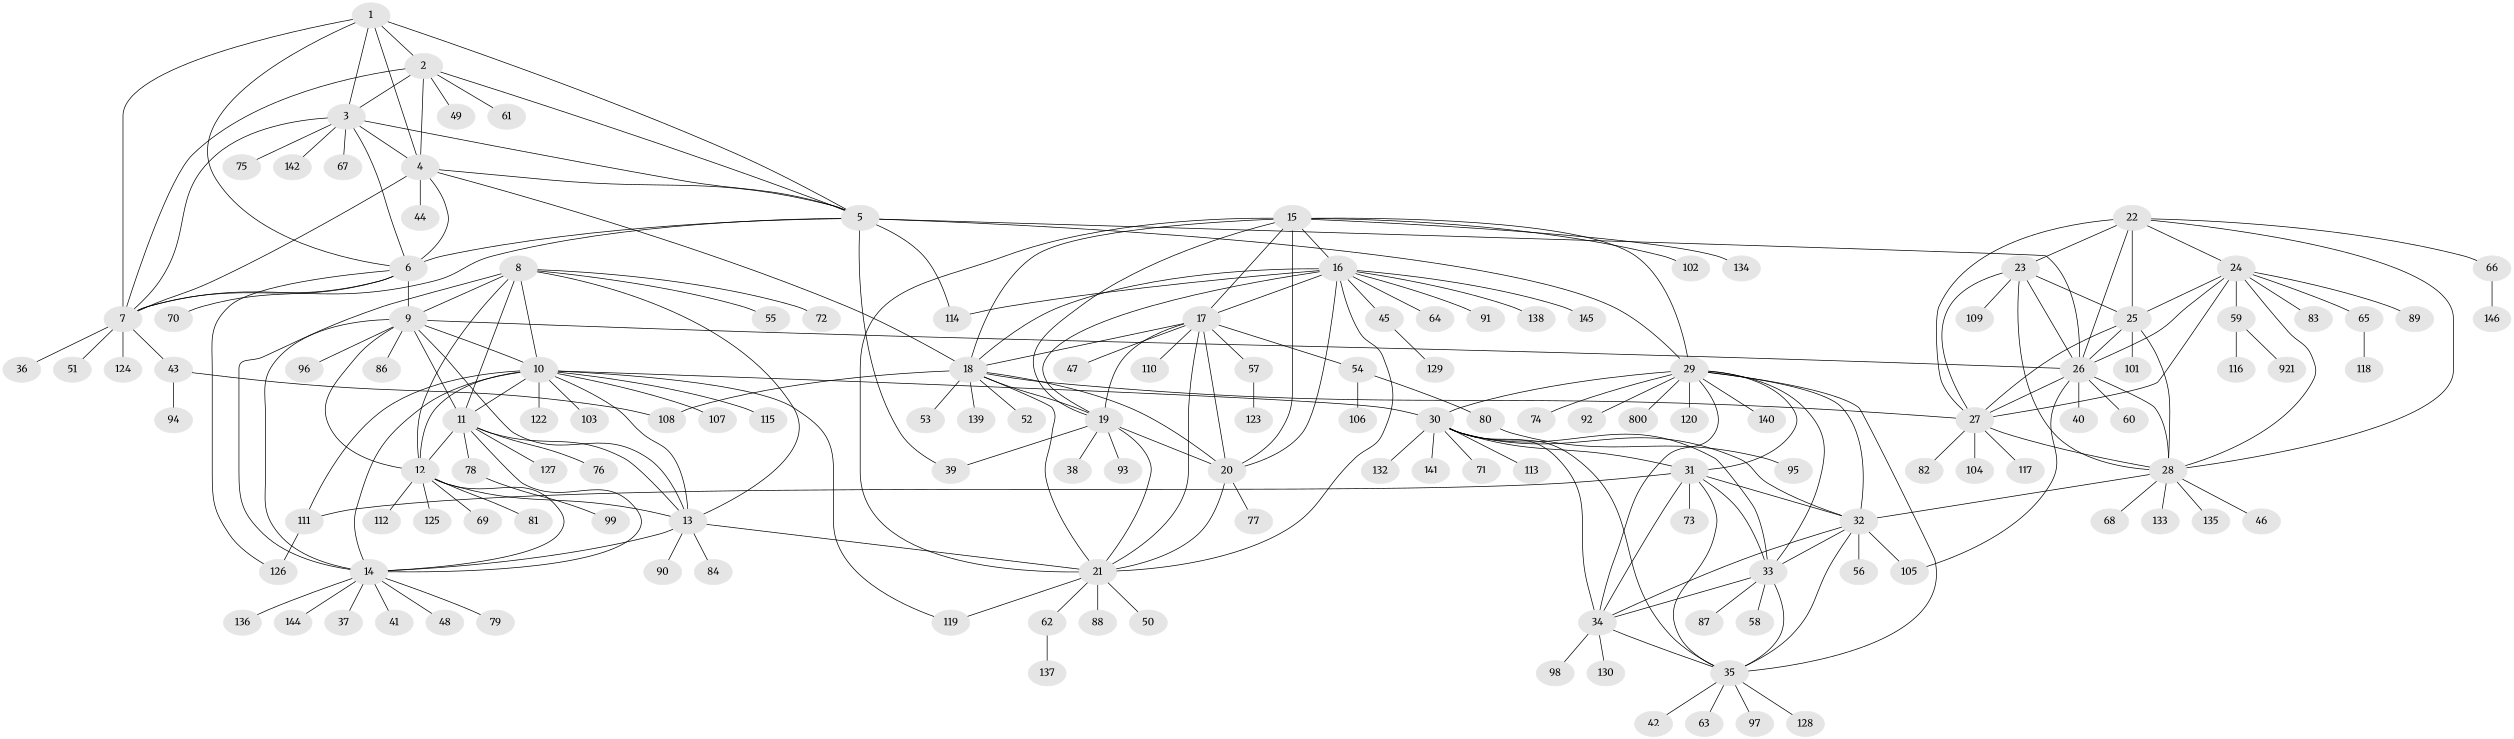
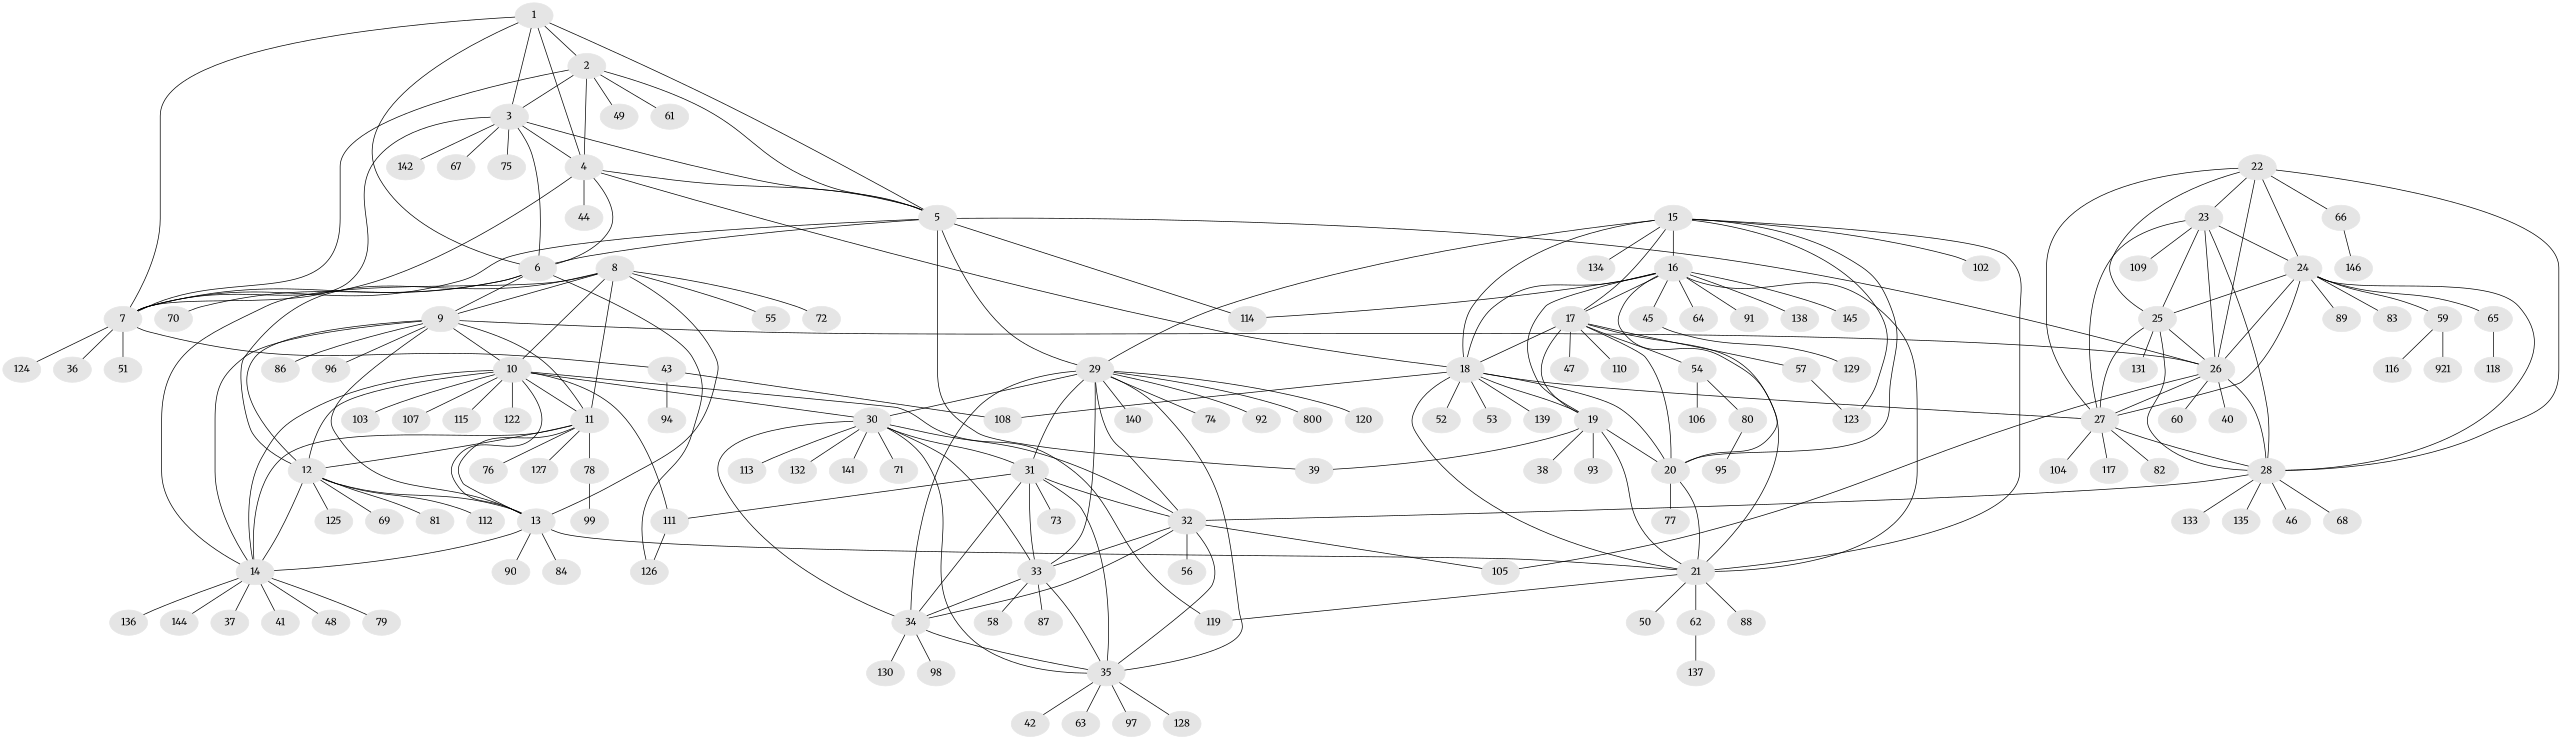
edge "23" -- "24": added
edge "15" -- "19": now "15" -- "123"
node "101": label "101" -> "131"
